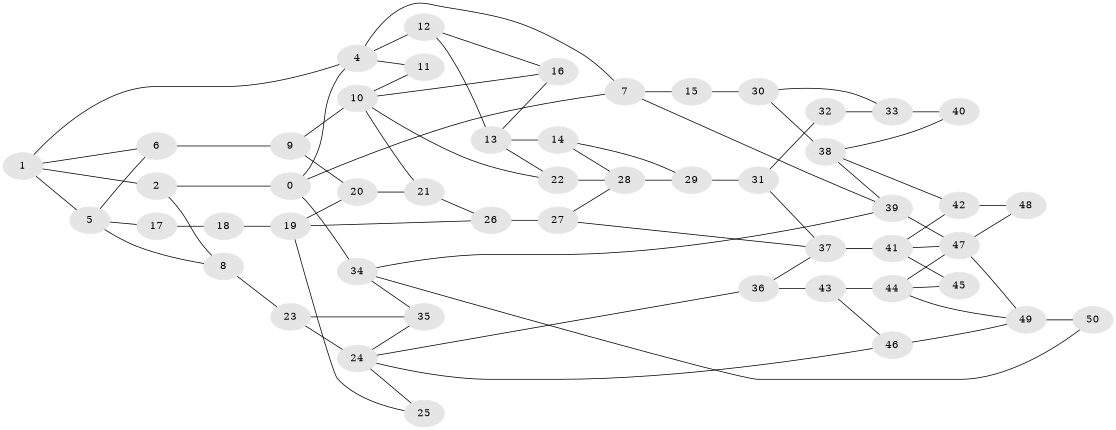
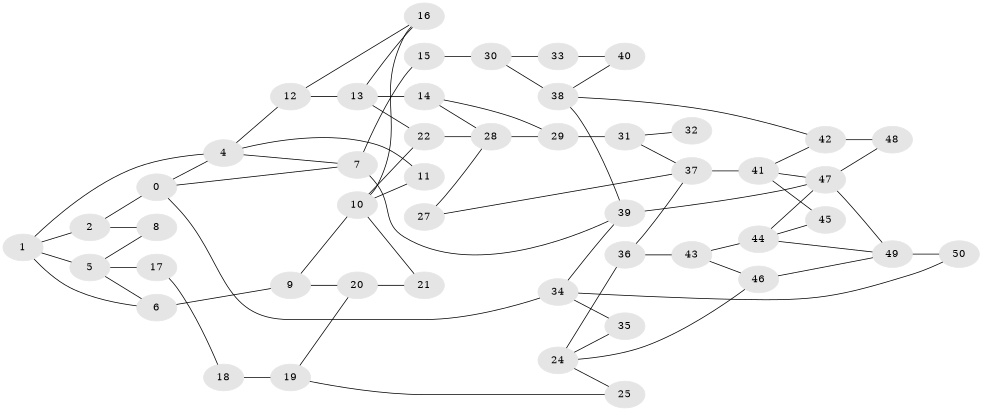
edge "32" -- "33": removed
node "26": removed
node "23": removed
